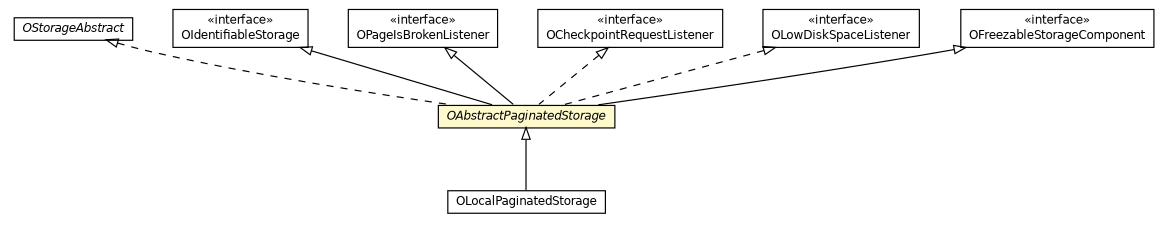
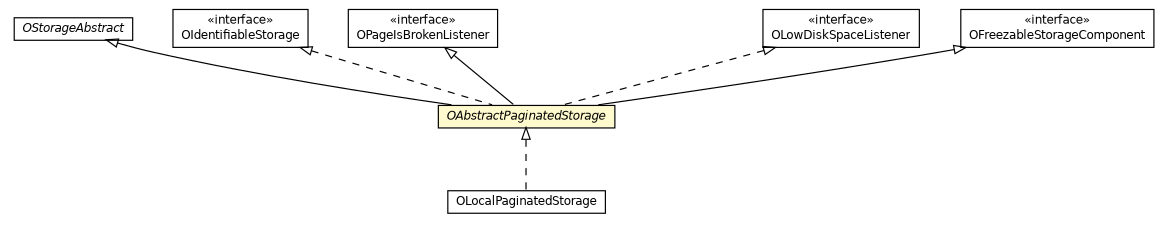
node "OCheckpointRequestListener": removed
edge "OAbstractPaginatedStorage" -> "OStorageAbstract": style dashed -> solid
edge "OAbstractPaginatedStorage" -> "OIdentifiableStorage": style solid -> dashed
edge "OLocalPaginatedStorage" -> "OAbstractPaginatedStorage": style solid -> dashed
